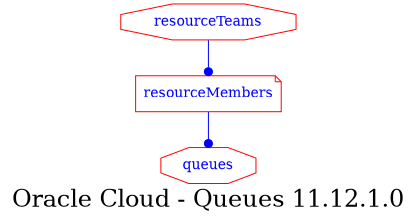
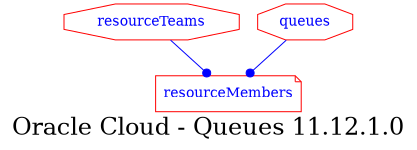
edge "resourceMembers" -> "queues": reversed
